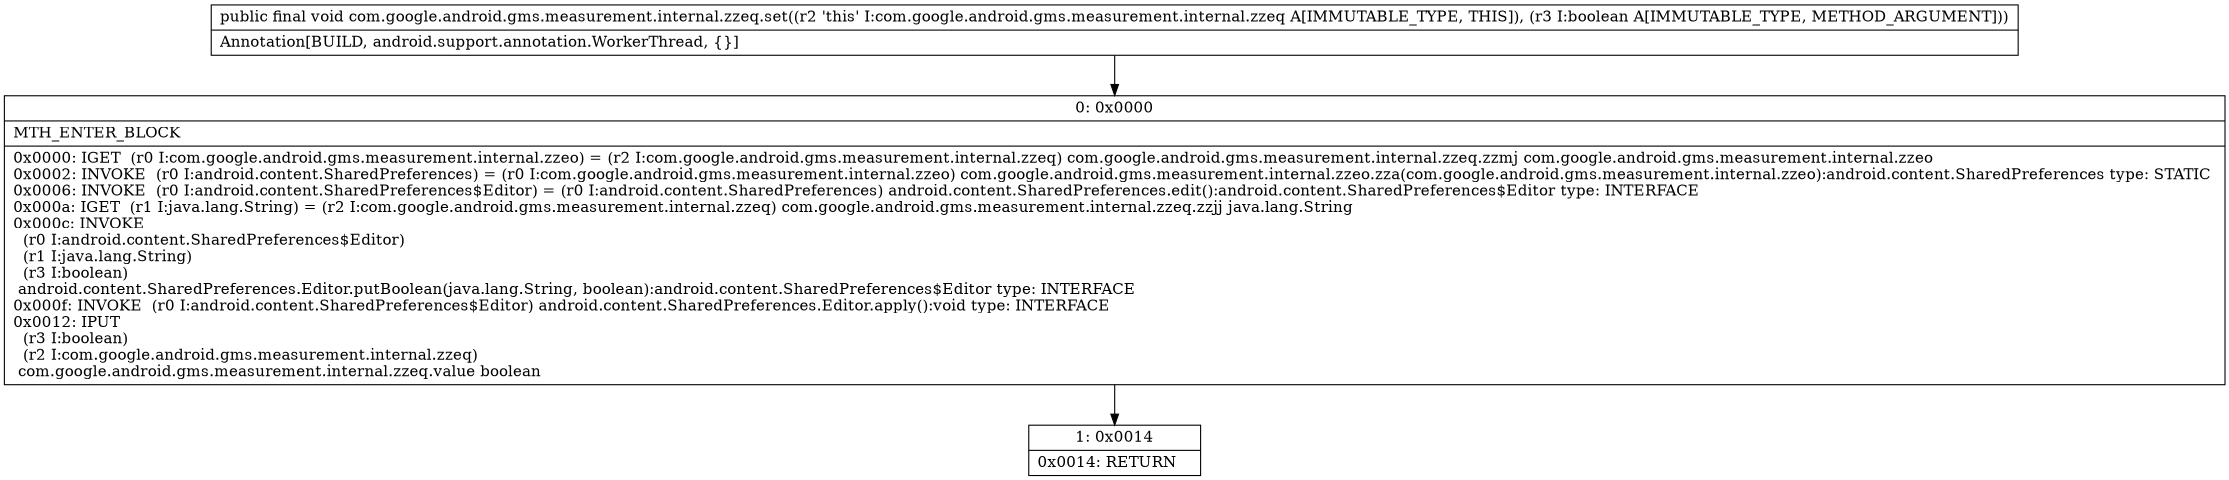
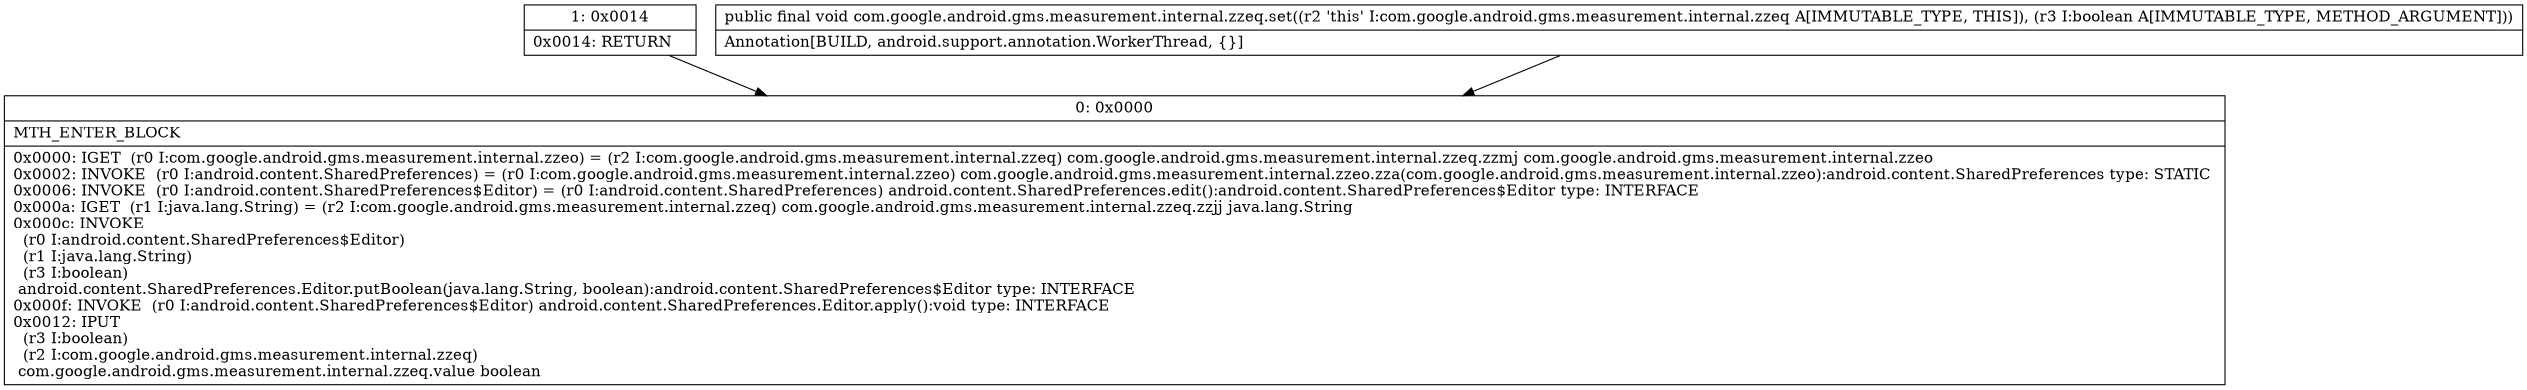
edge "0: 0x0000" -> "1: 0x0014": reversed
